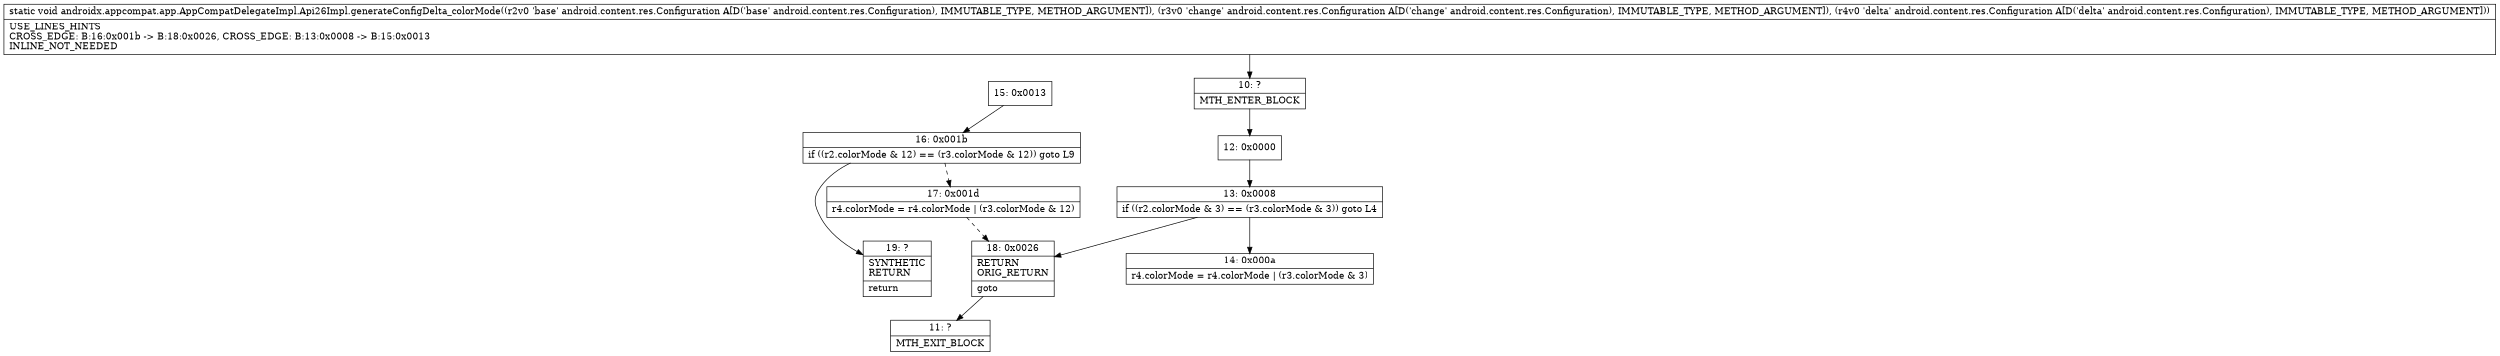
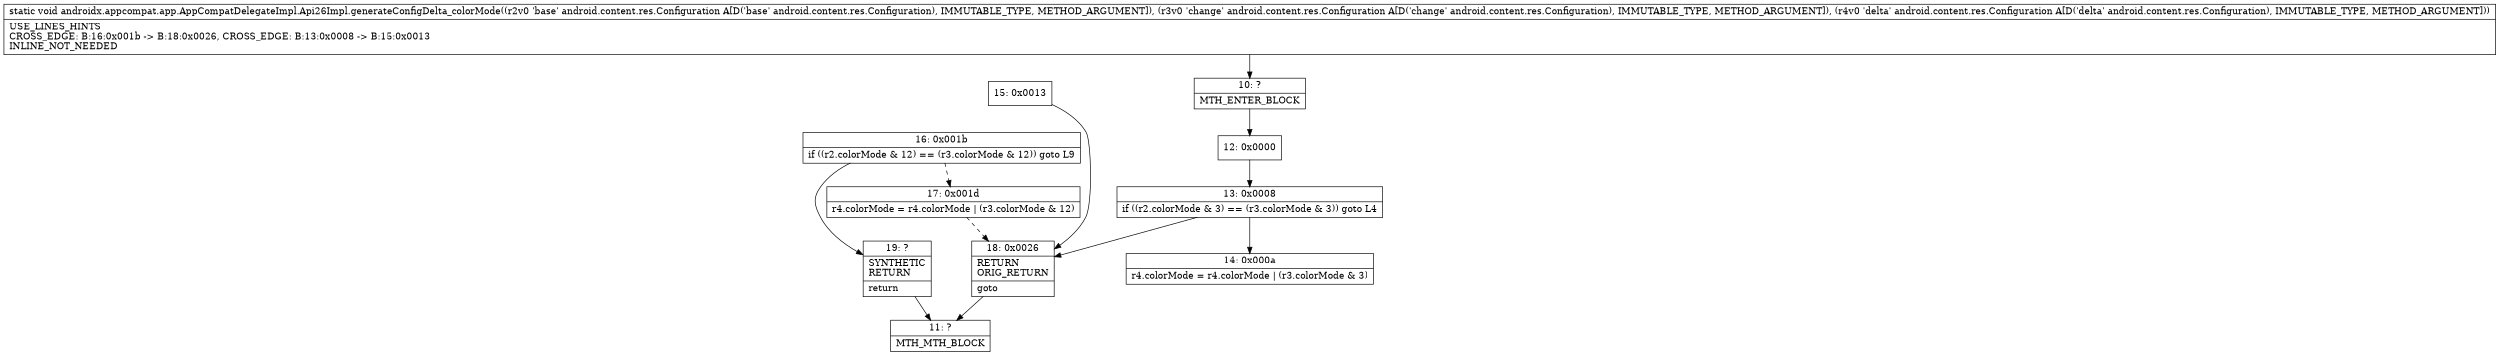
edge "15: 0x0013" -> "16: 0x001b": now "15: 0x0013" -> "18: 0x0026"
edge "19: ?" -> "11: ?": added
node "11: ?": text "MTH_EXIT_BLOCK" -> "MTH_MTH_BLOCK"
